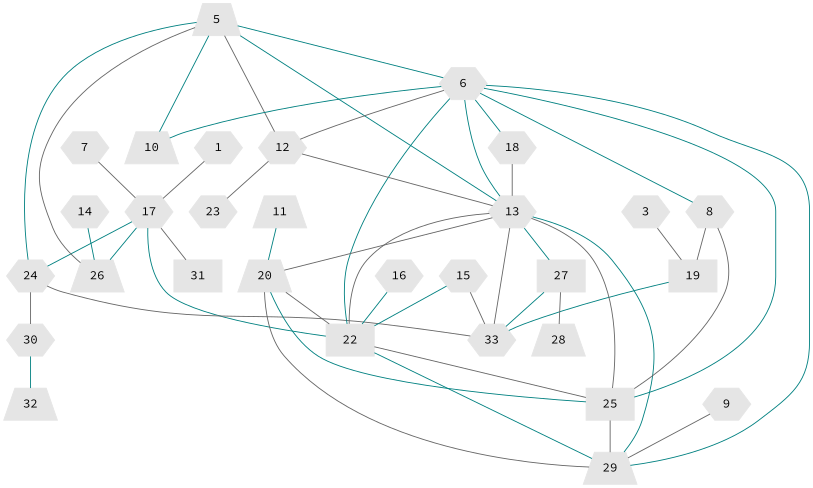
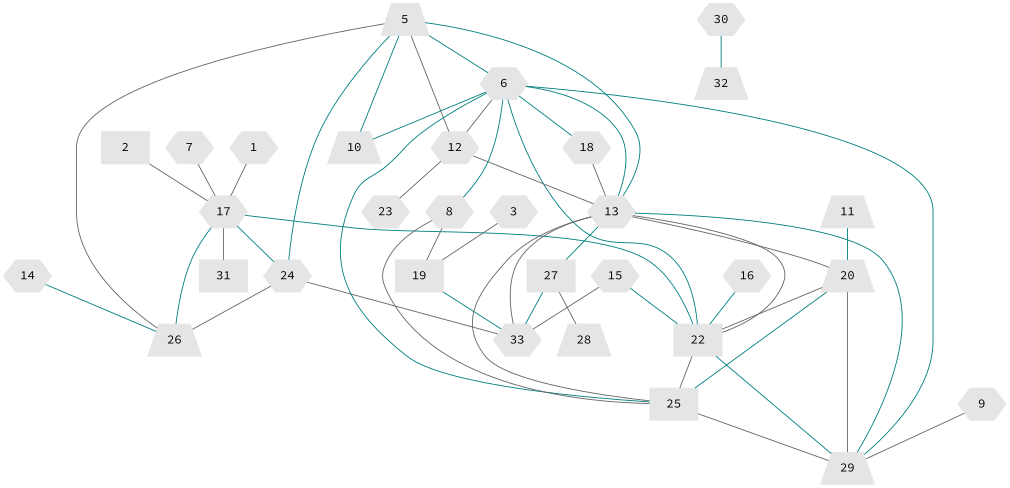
node "2": added
edge "24" -- "30": now "24" -- "26"
